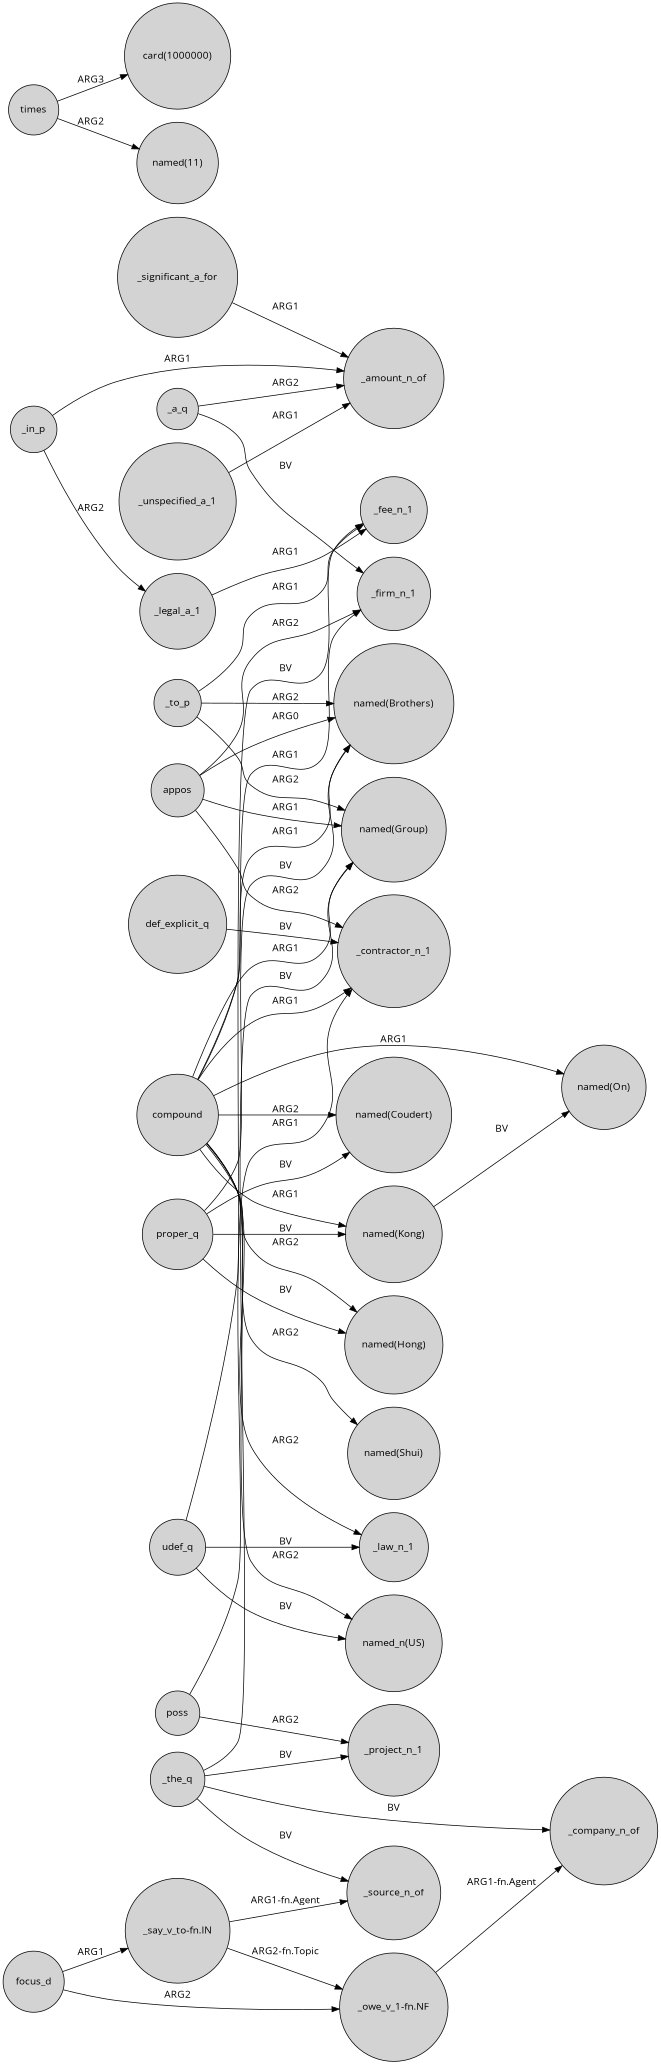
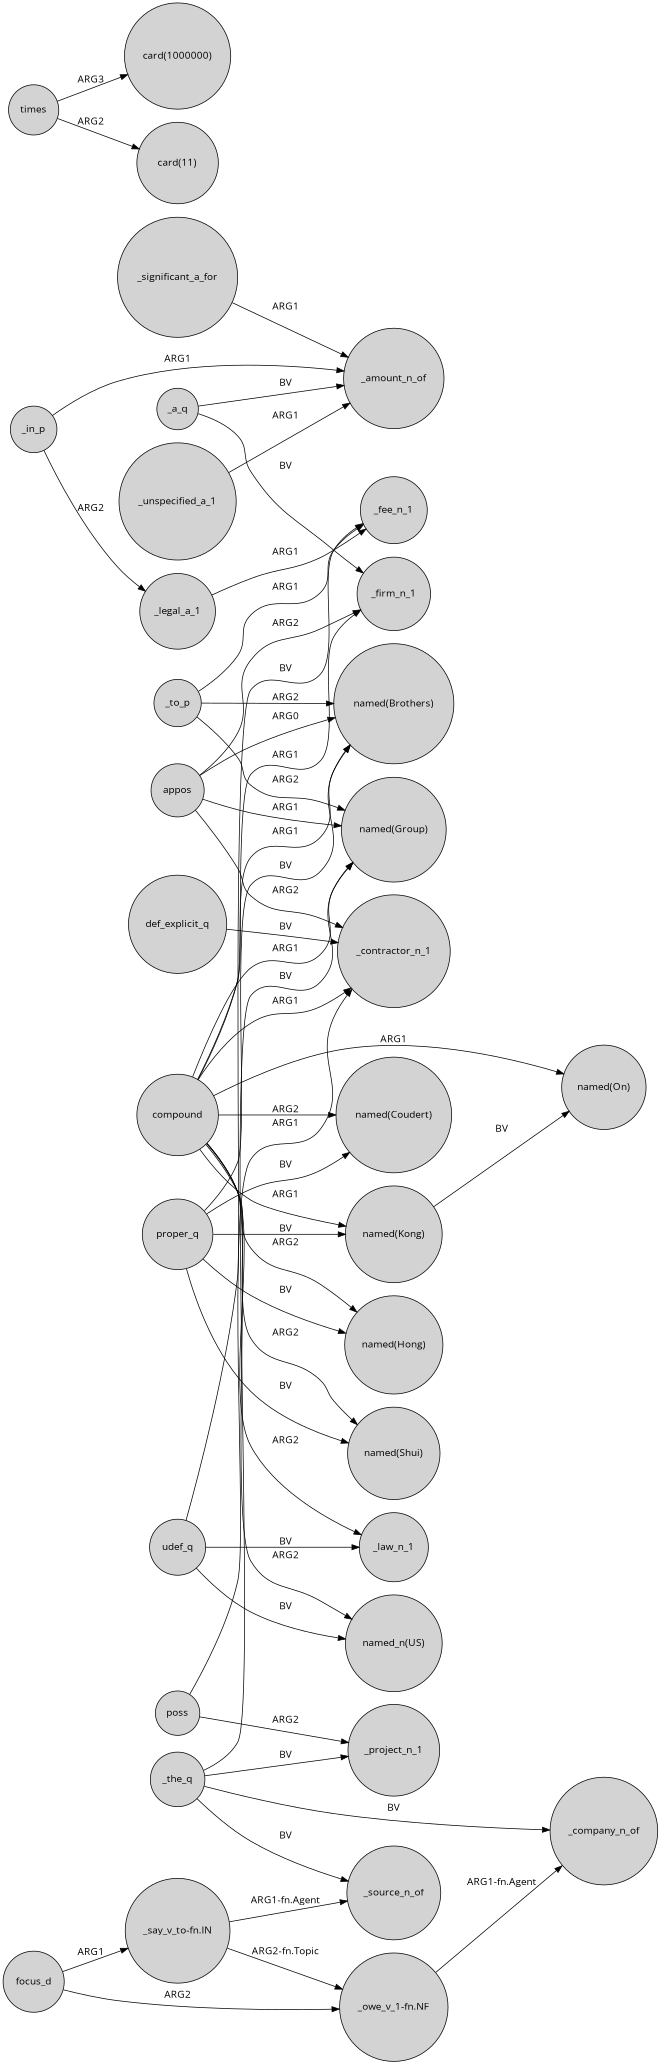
node "named(11)": label "named(11)" -> "card(11)"
edge "_a_q" -> "_amount_n_of": label "ARG2" -> "BV"
edge "proper_q" -> "named(Shui)": added, label "BV"
